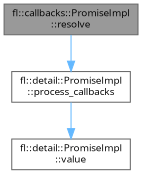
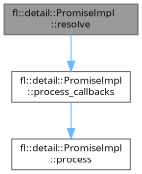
node "fl::callbacks::PromiseImpl ::resolve": label "fl::callbacks::PromiseImpl ::resolve" -> "fl::detail::PromiseImpl ::resolve"
node "fl::detail::PromiseImpl ::value": label "fl::detail::PromiseImpl ::value" -> "fl::detail::PromiseImpl ::process"
